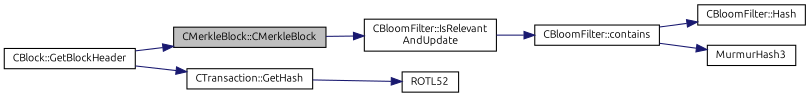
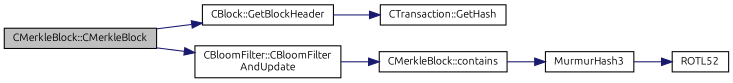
node "CBloomFilter::Hash": removed
node "CBloomFilter::IsRelevant AndUpdate": label "CBloomFilter::IsRelevant AndUpdate" -> "CBloomFilter::CBloomFilter AndUpdate"
node "CBloomFilter::contains": label "CBloomFilter::contains" -> "CMerkleBlock::contains"
edge "CBlock::GetBlockHeader" -> "CMerkleBlock::CMerkleBlock": reversed
edge "CTransaction::GetHash" -> "ROTL52": now "MurmurHash3" -> "ROTL52"
